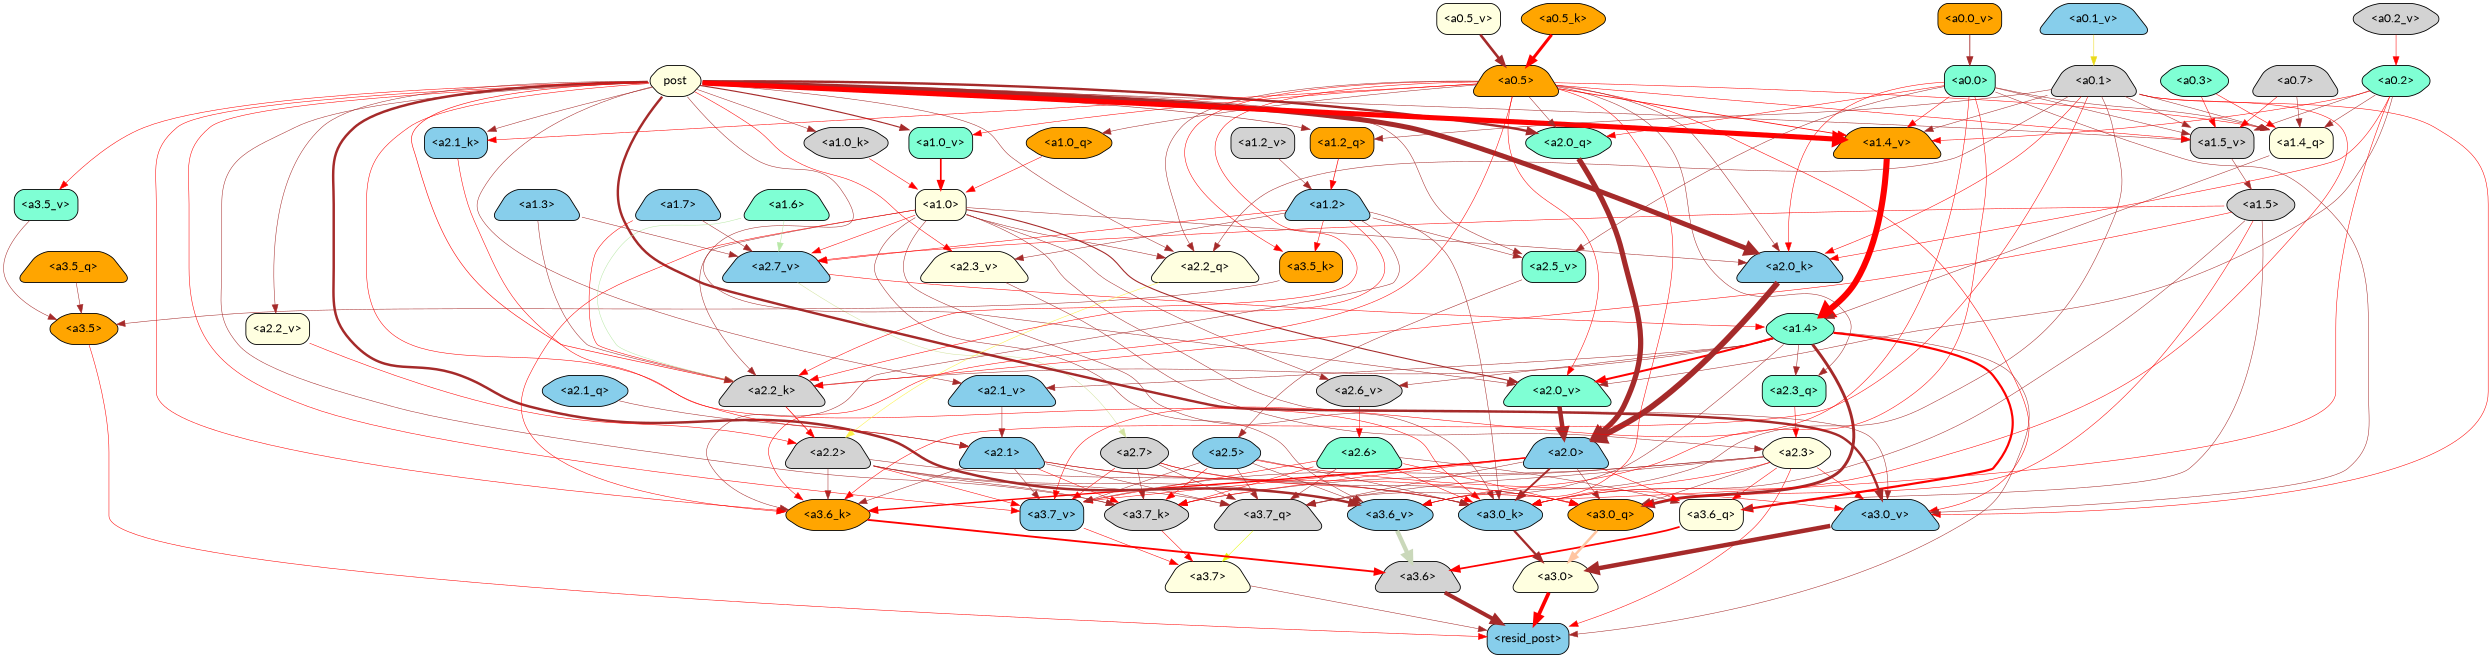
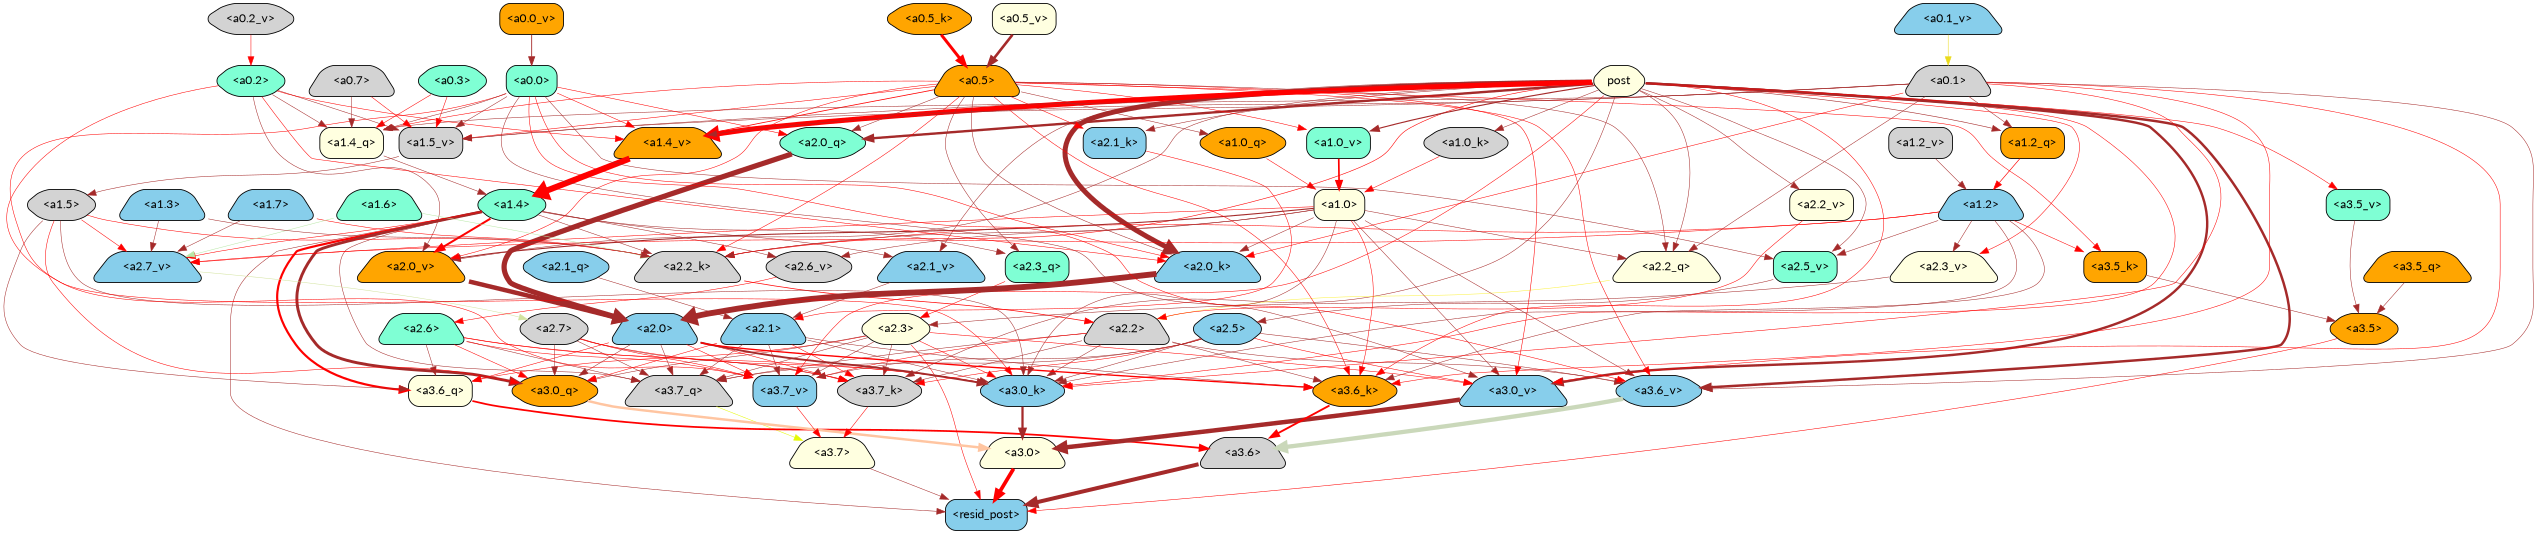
edge "<a2.7_v>" -> "<a1.4>": reversed
node "<a2.0_v>": fillcolor aquamarine -> orange
